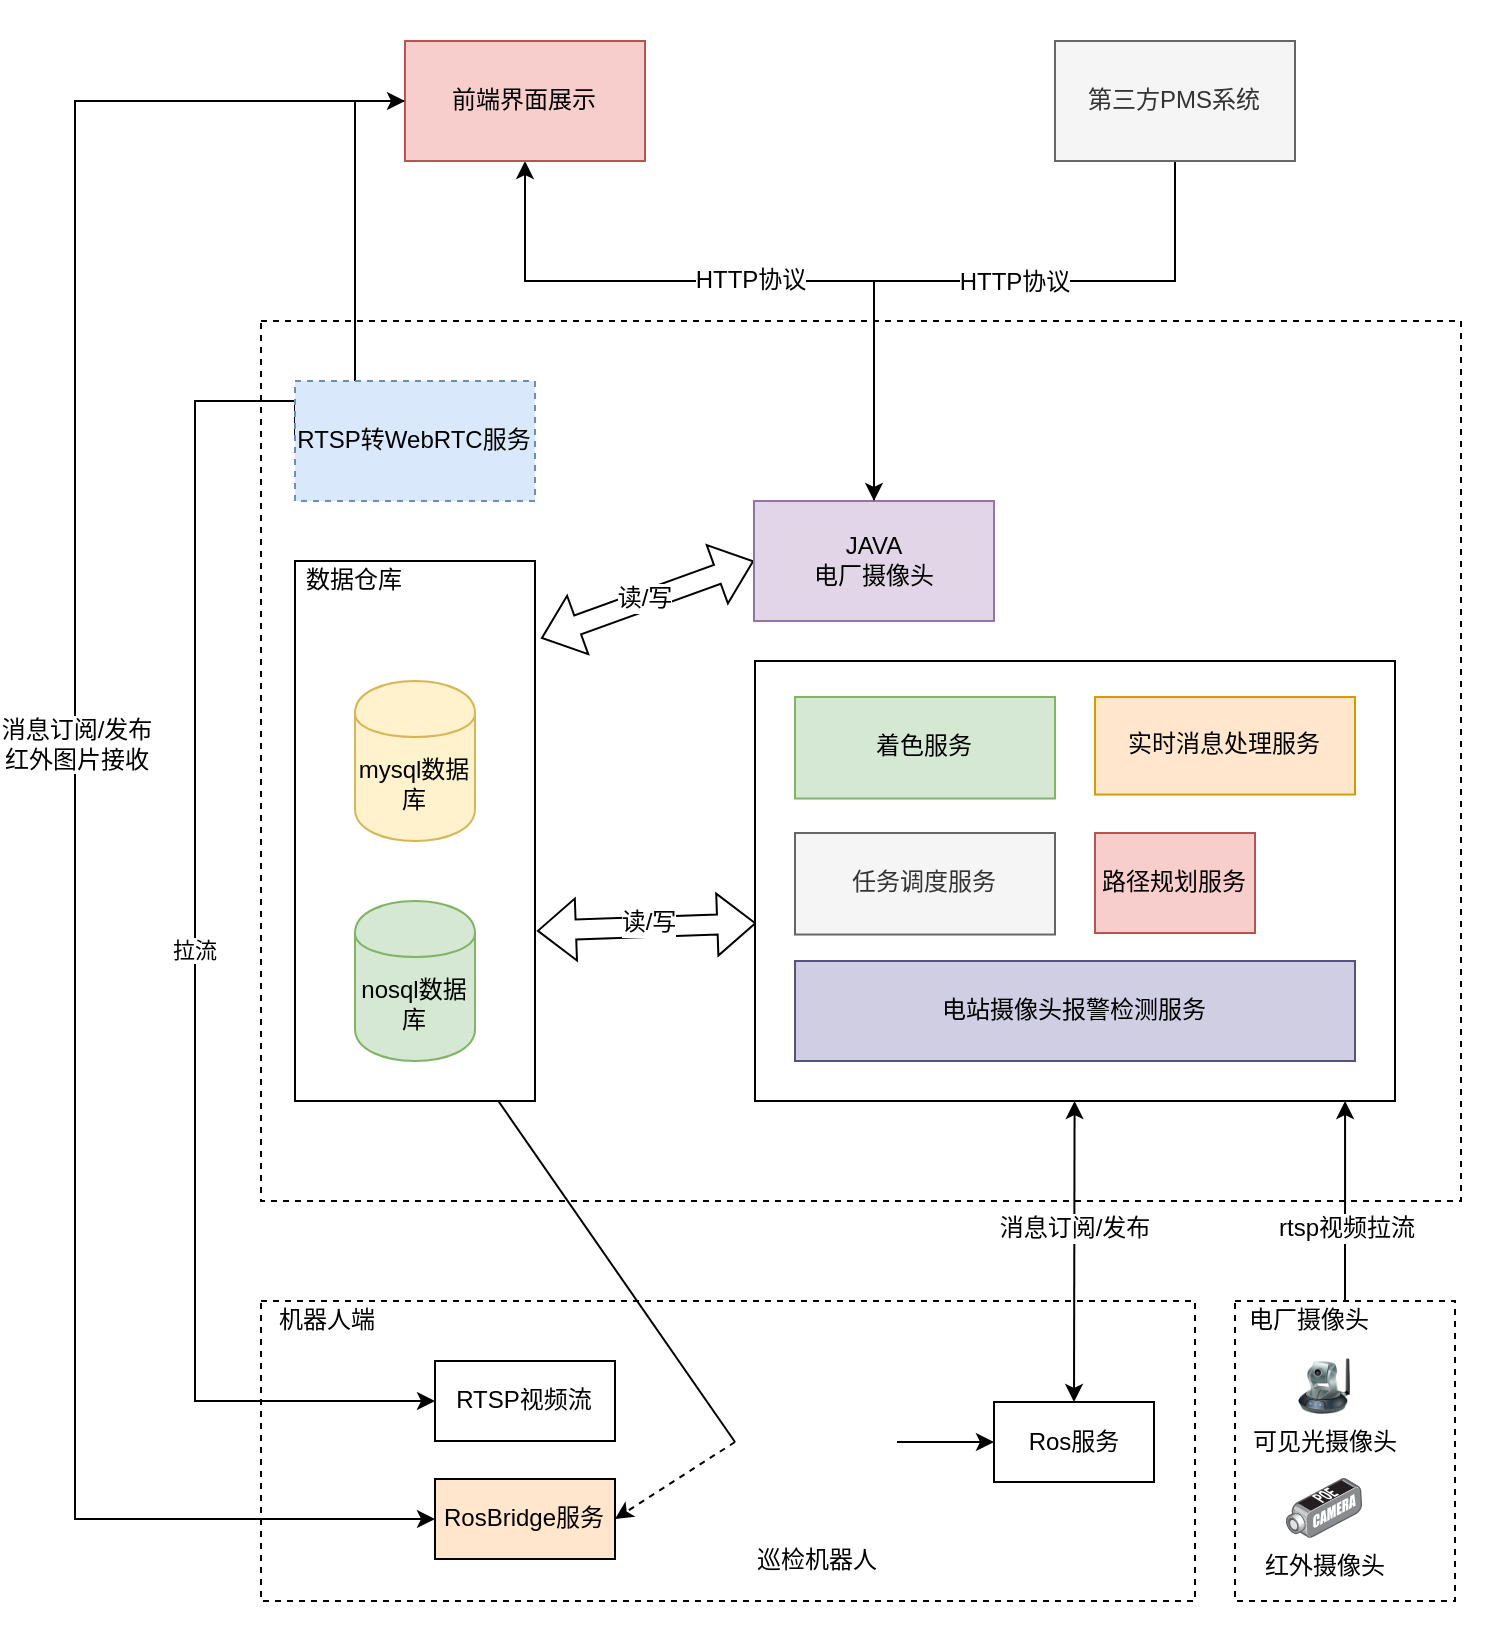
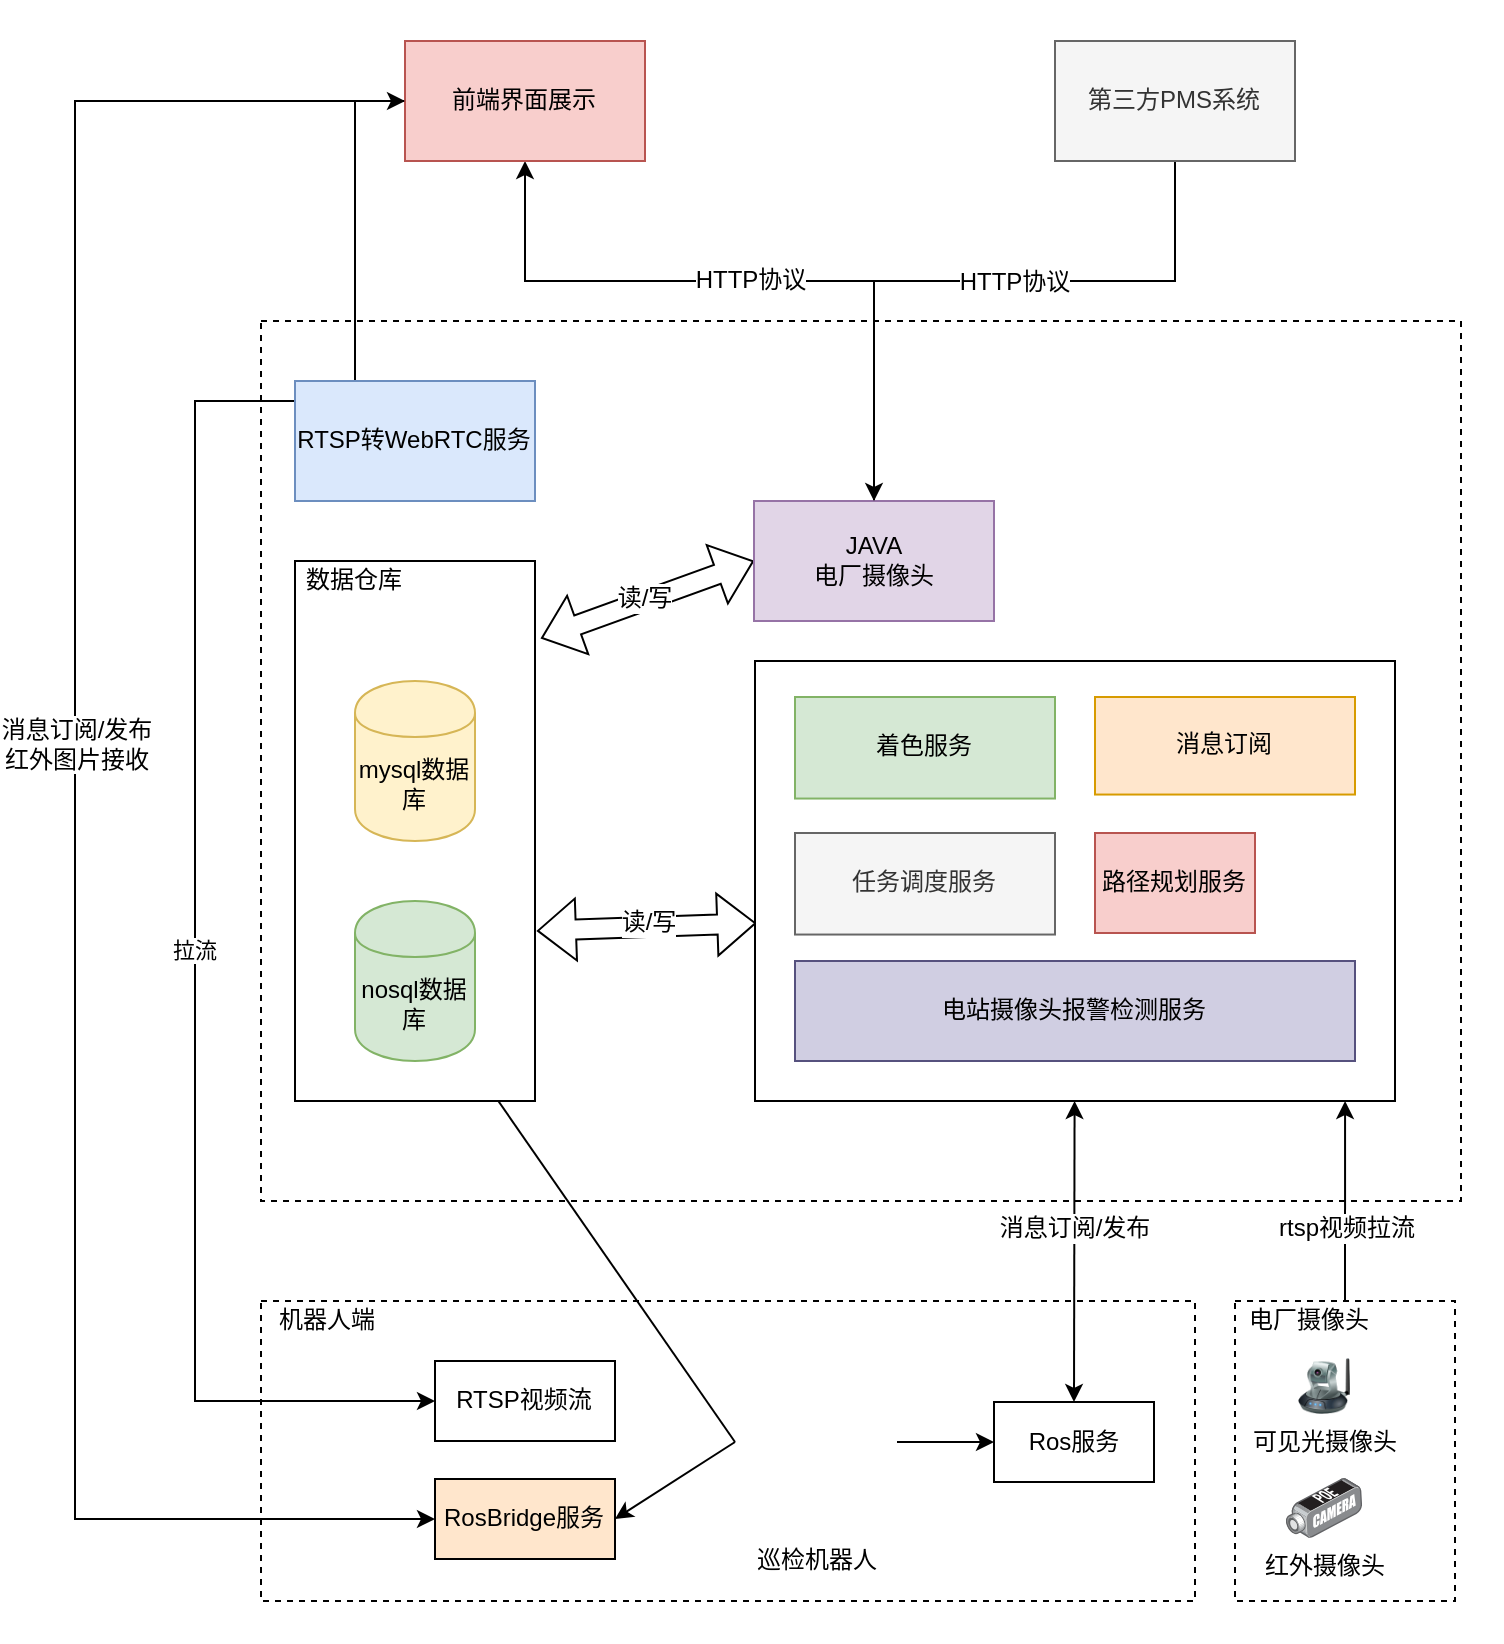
node "RTSP转WebRTC服务": style dashed -> solid
node "实时消息处理服务": label "实时消息处理服务" -> "消息订阅"
edge "巡检机器人" -> "RosBridge服务": style dashed -> solid
